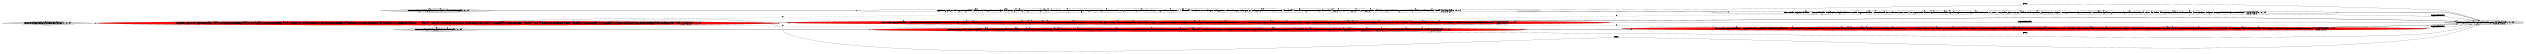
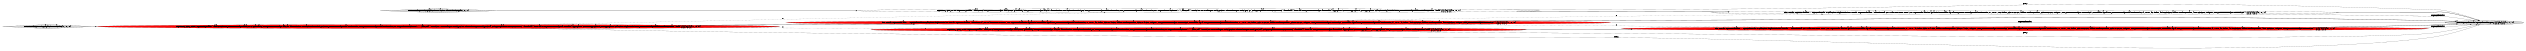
node "testInvertedTopNLexicographicDimExtraction2['0', '1', '0']": removed
